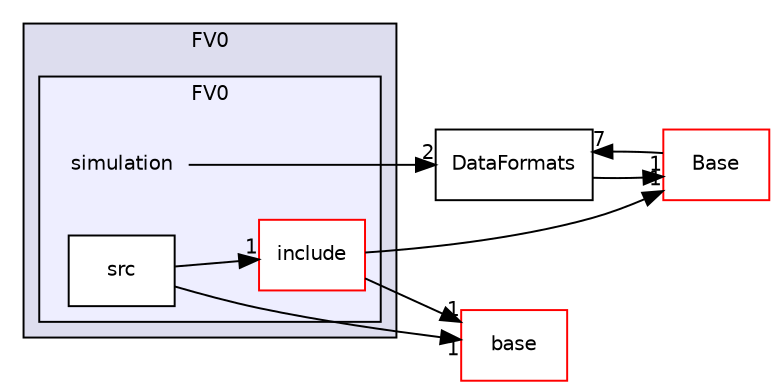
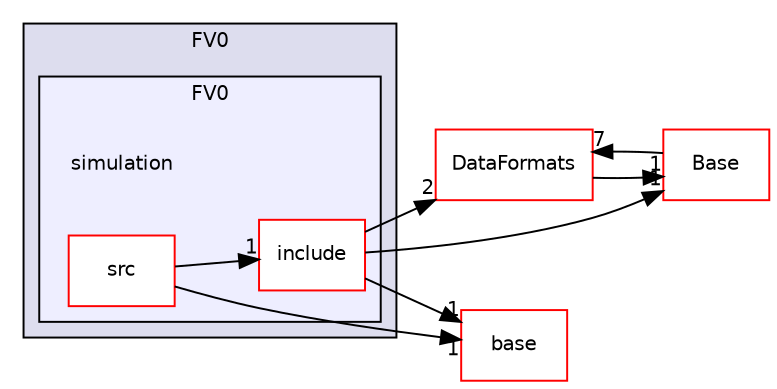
edge "simulation" -> "DataFormats": now "include" -> "DataFormats"
node "DataFormats": color black -> red
node "src": color black -> red
